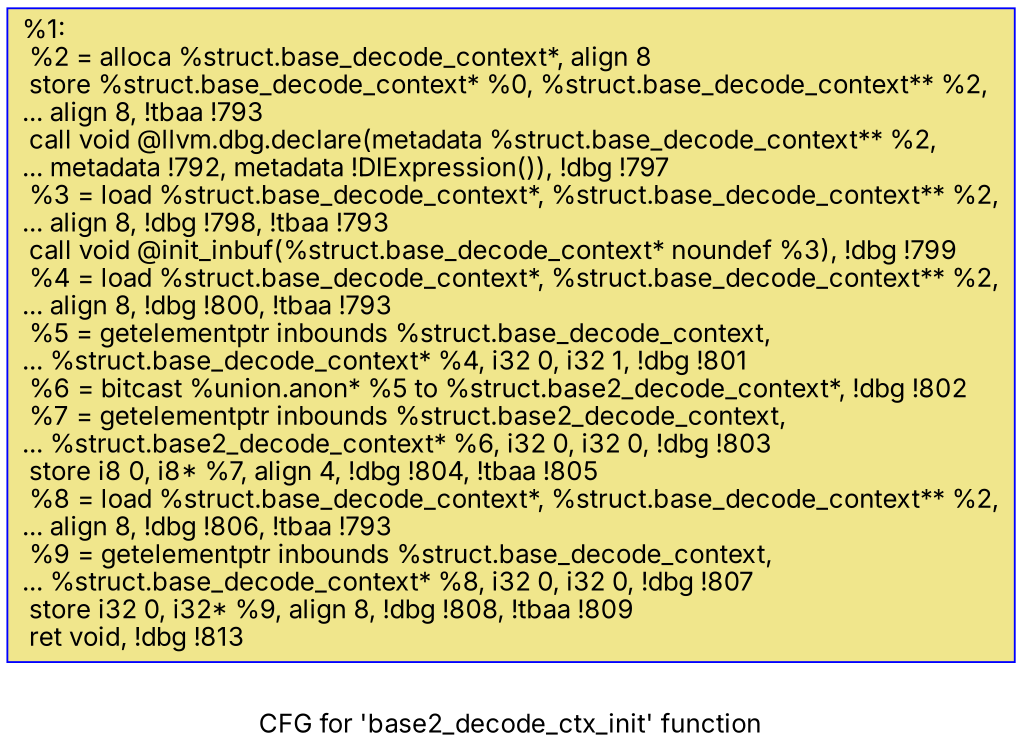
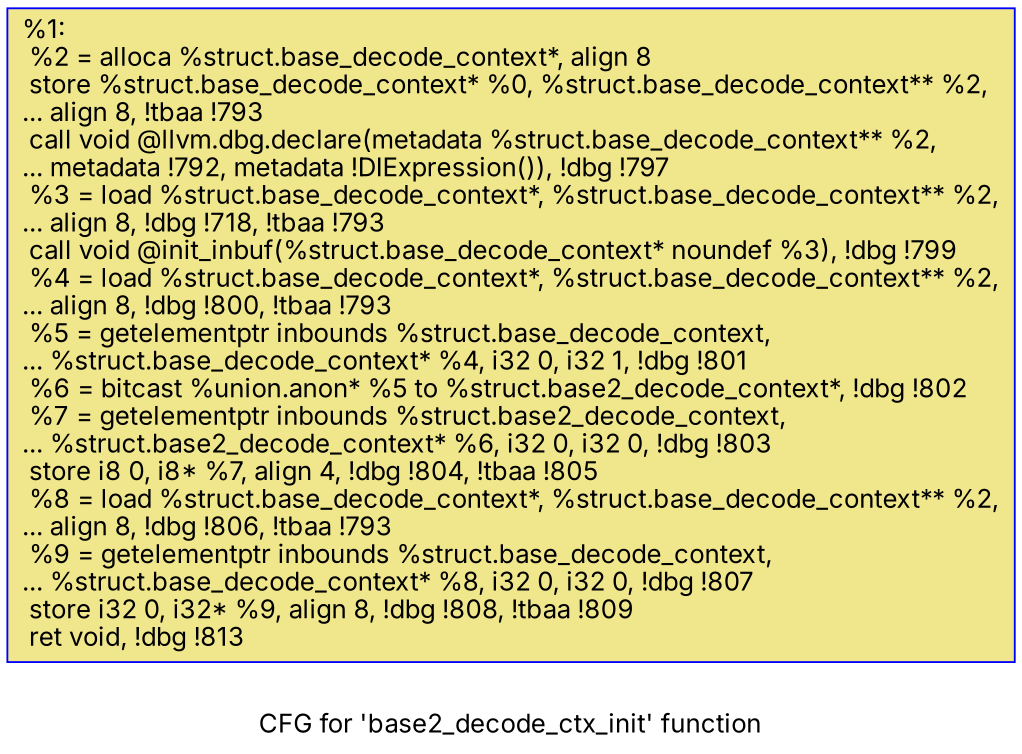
node "%1:": text "... align 8, !dbg !798, !tbaa !793" -> "... align 8, !dbg !718, !tbaa !793"
